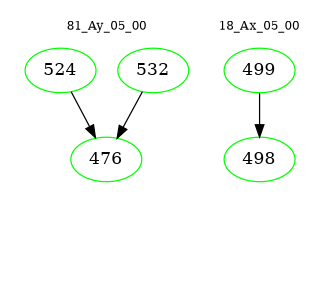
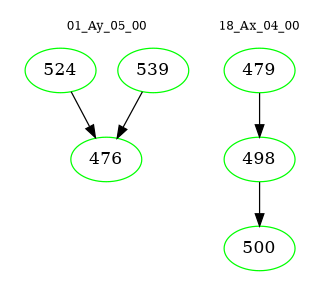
cluster "81_Ay_05_00": label "81_Ay_05_00" -> "01_Ay_05_00"
cluster "18_Ax_05_00": label "18_Ax_05_00" -> "18_Ax_04_00"
node "532": label "532" -> "539"
node "499": label "499" -> "479"
node "500": added
